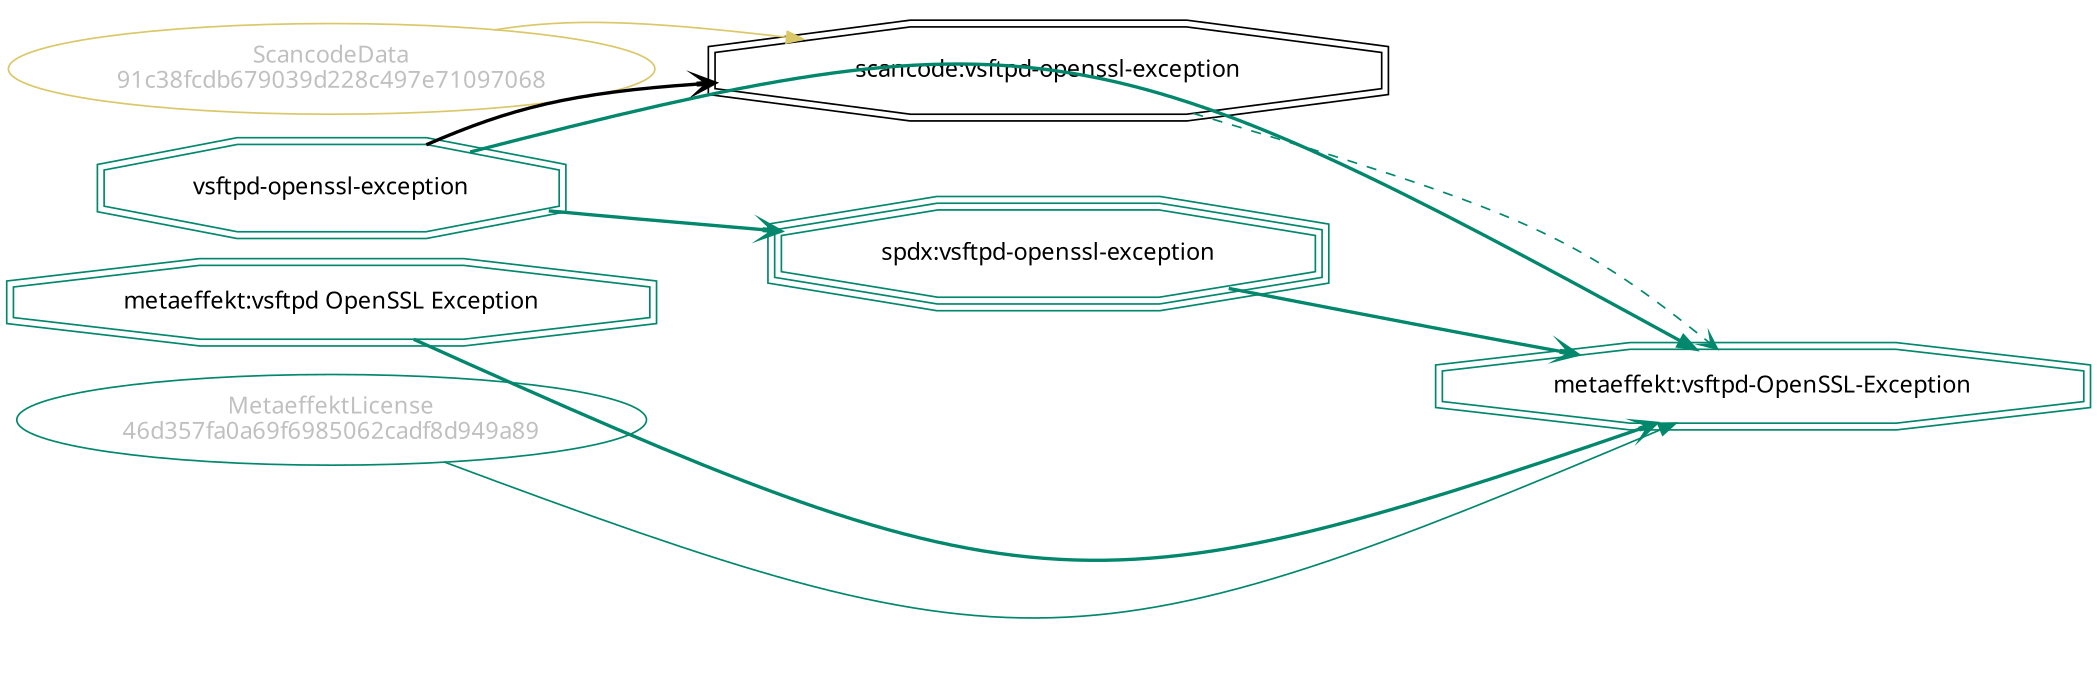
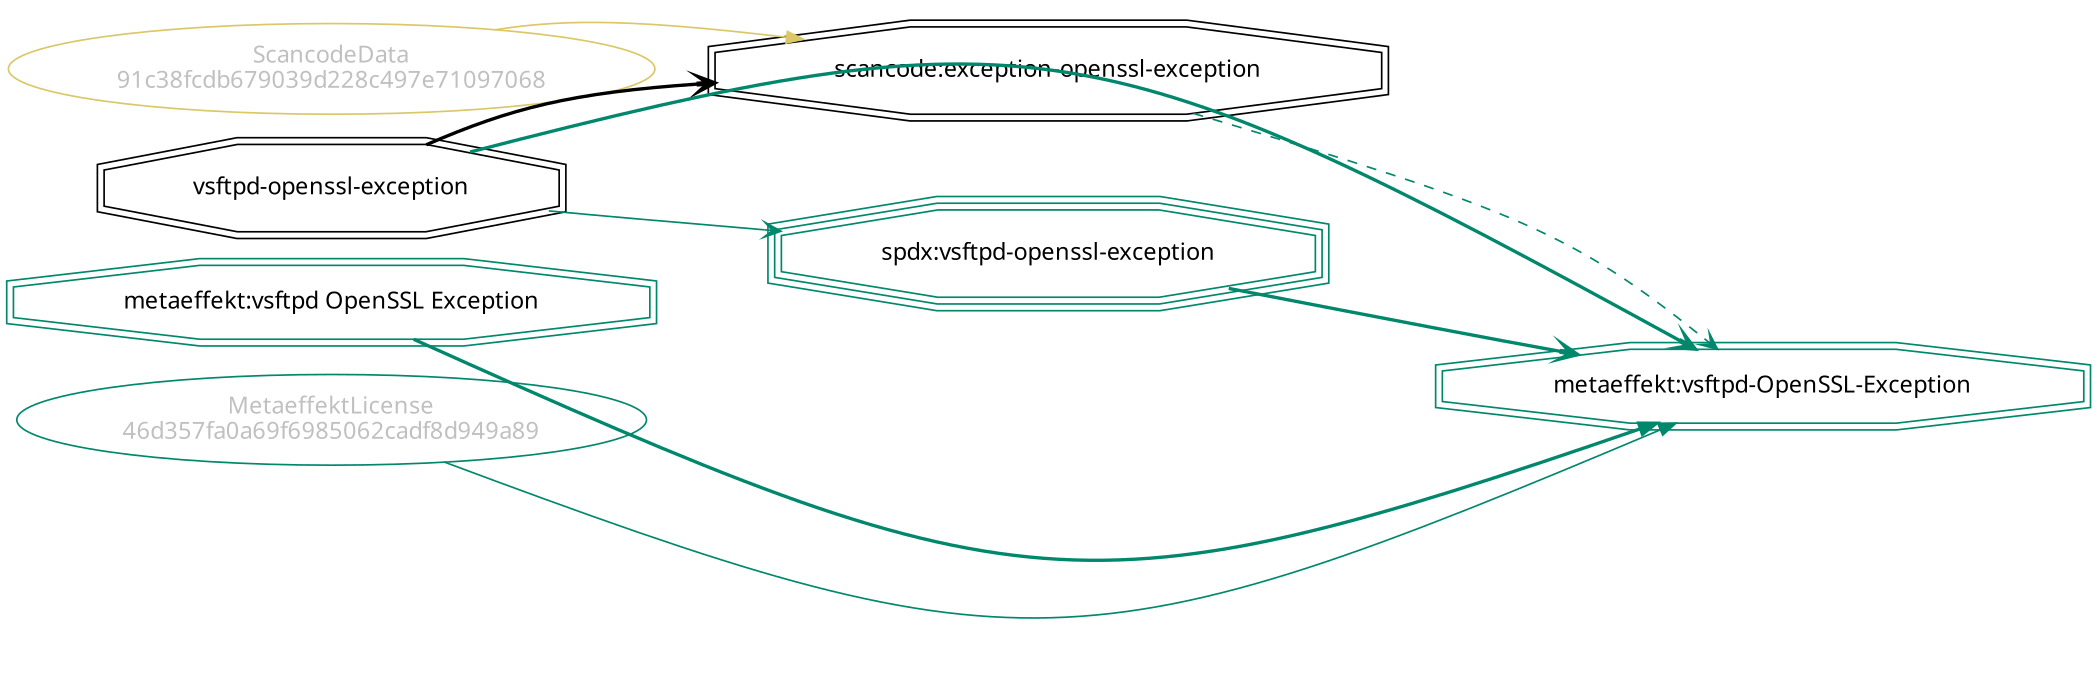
node "scancode:vsftpd-openssl-exception": label "scancode:vsftpd-openssl-exception" -> "scancode:exception-openssl-exception"
edge "vsftpd-openssl-exception" -> "metaeffekt:vsftpd-OpenSSL-Exception": arrowhead normal -> vee
node "vsftpd-openssl-exception": color #00876c -> black
edge "vsftpd-openssl-exception" -> "spdx:vsftpd-openssl-exception": style bold -> solid
edge "metaeffekt:vsftpd OpenSSL Exception" -> "metaeffekt:vsftpd-OpenSSL-Exception": arrowhead vee -> normal
